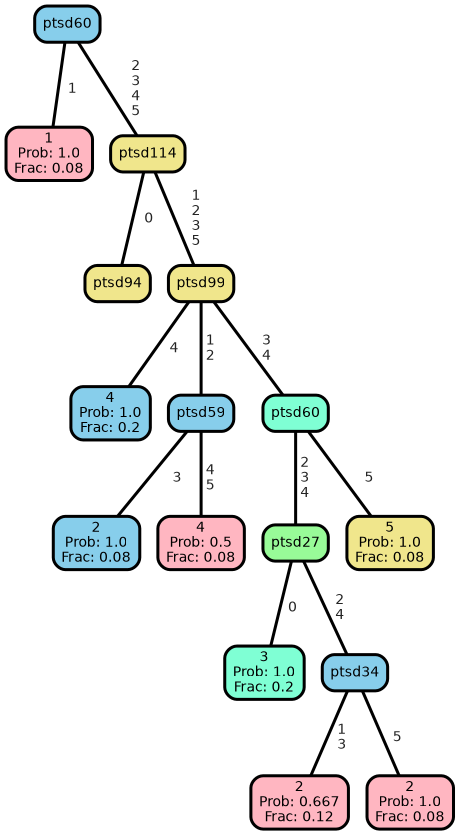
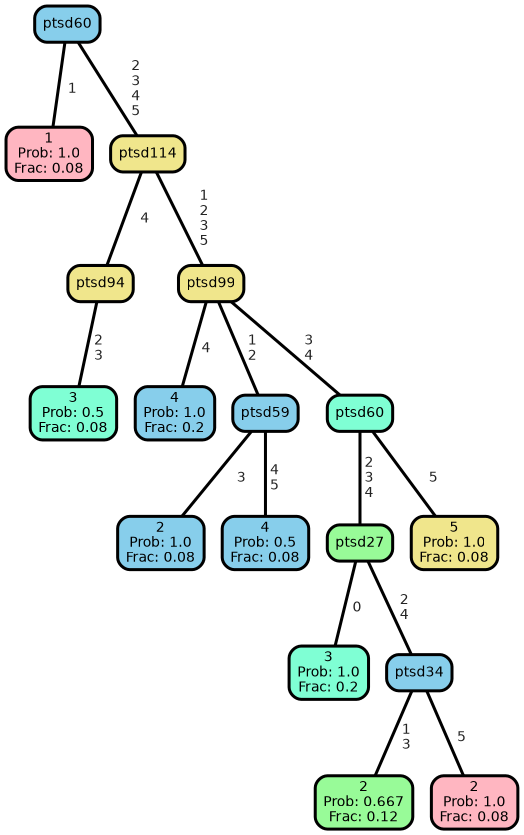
edge "ptsd114" -- "ptsd94": label " 0" -> " 4"
node "3 Prob: 0.5 Frac: 0.08": added
node "4 Prob: 0.5 Frac: 0.08": fillcolor lightpink -> skyblue
node "2 Prob: 0.667 Frac: 0.12": fillcolor lightpink -> palegreen
